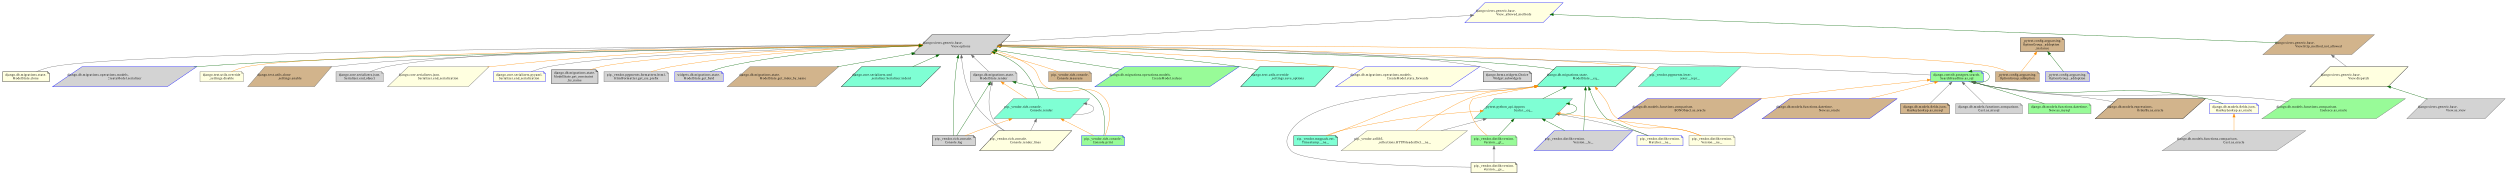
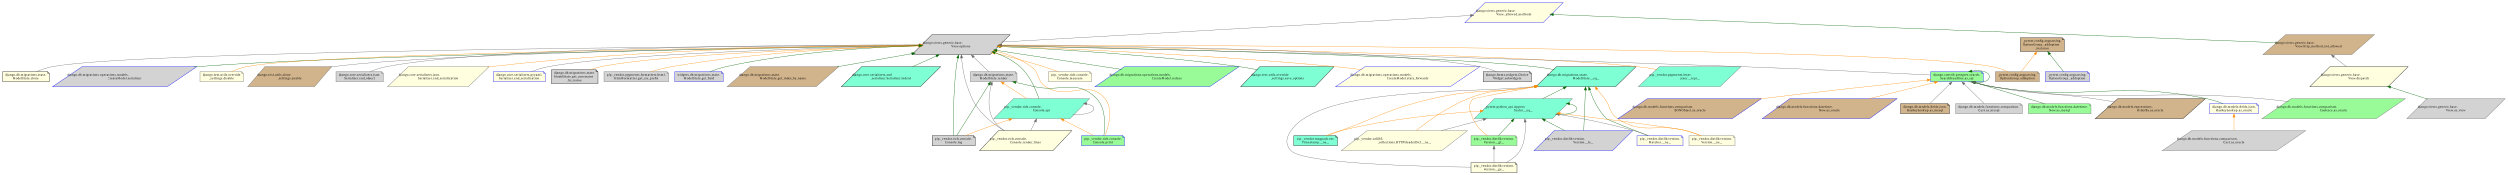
node "pip._vendor.rich.console. Console.measure": fillcolor tan -> lightyellow
node "pip._vendor.rich.console. Console.render": label "pip._vendor.rich.console. Console.render" -> "pip._vendor.rich.console. Console.api"
edge "pip._vendor.distlib.version. Version.__ge__" -> "_pytest.python_api.Approx Scalar.__eq__": added
